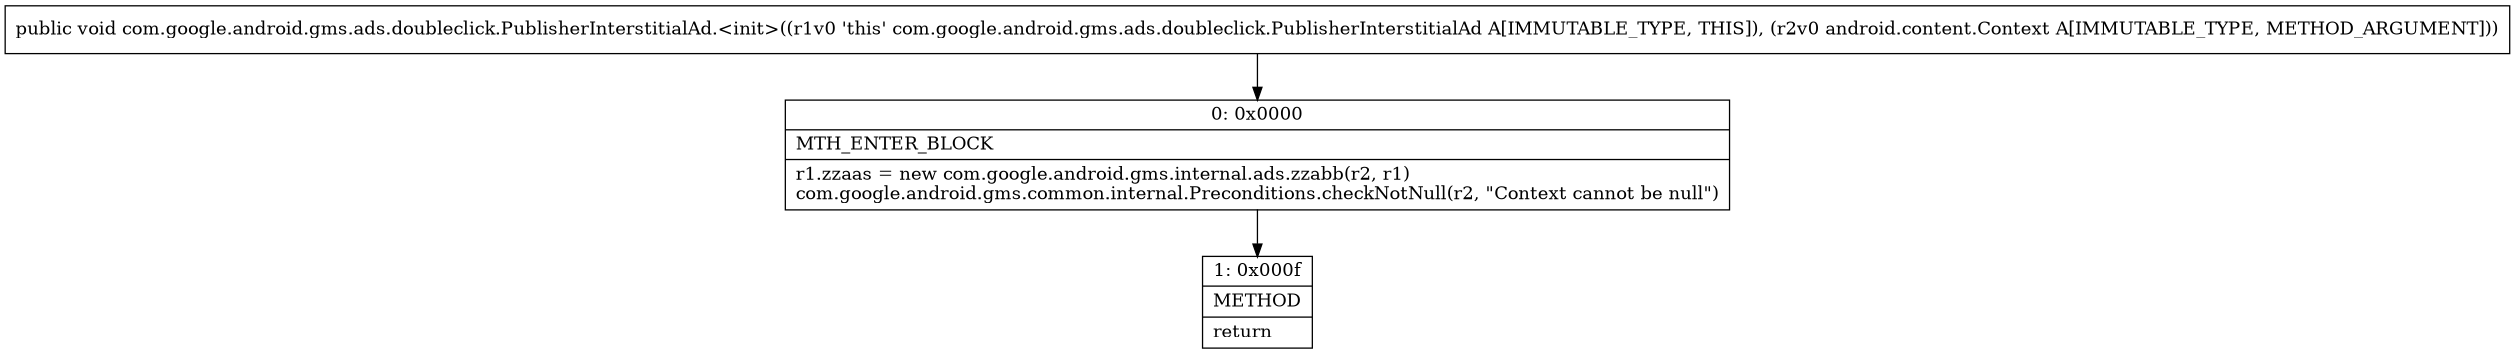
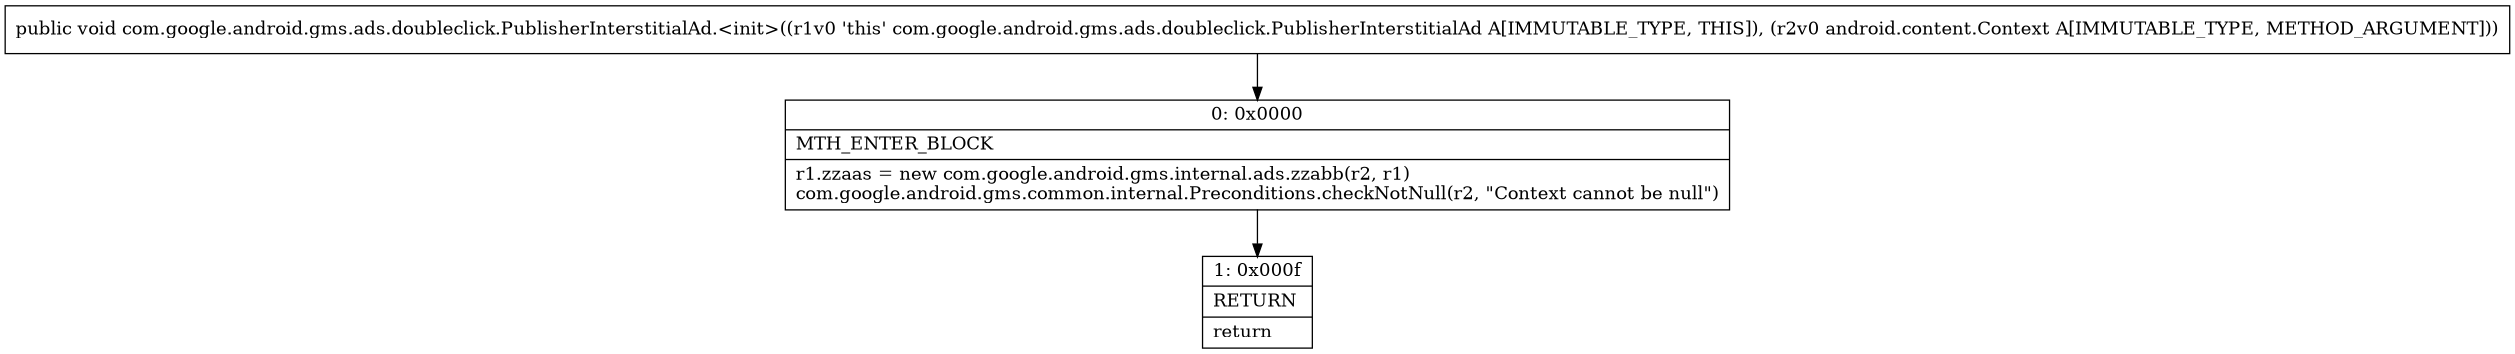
node "1: 0x000f": text "METHOD" -> "RETURN"
